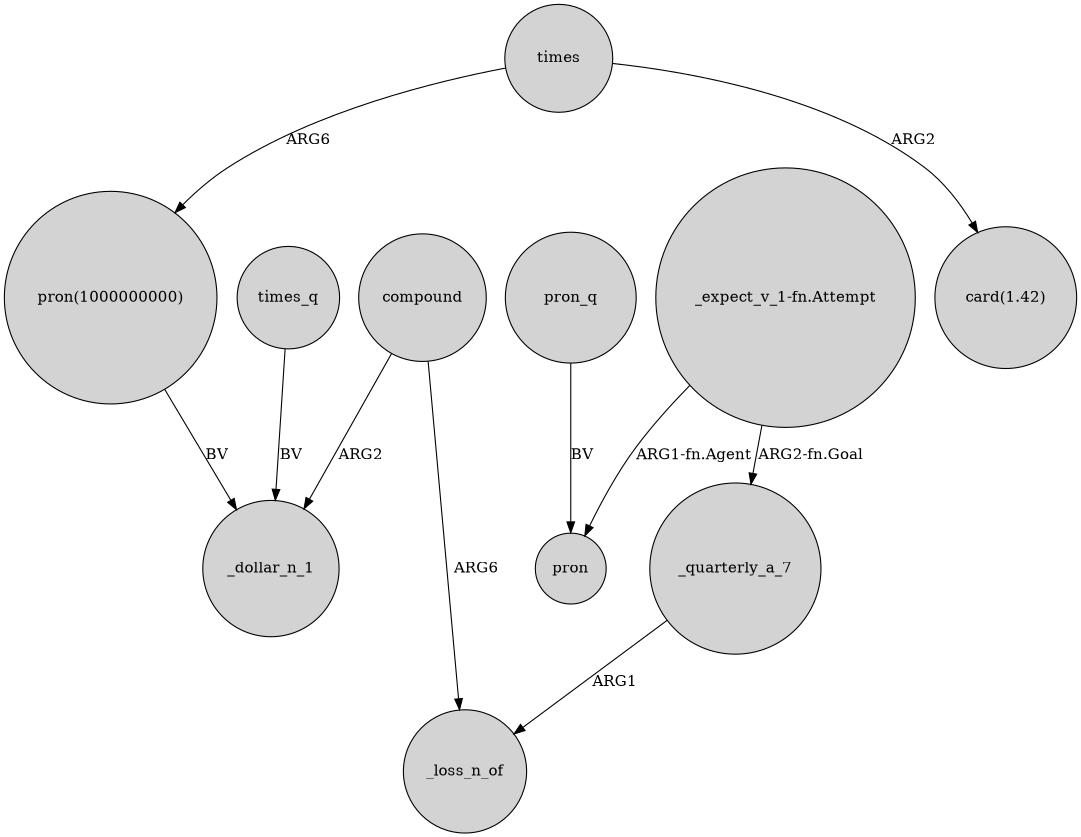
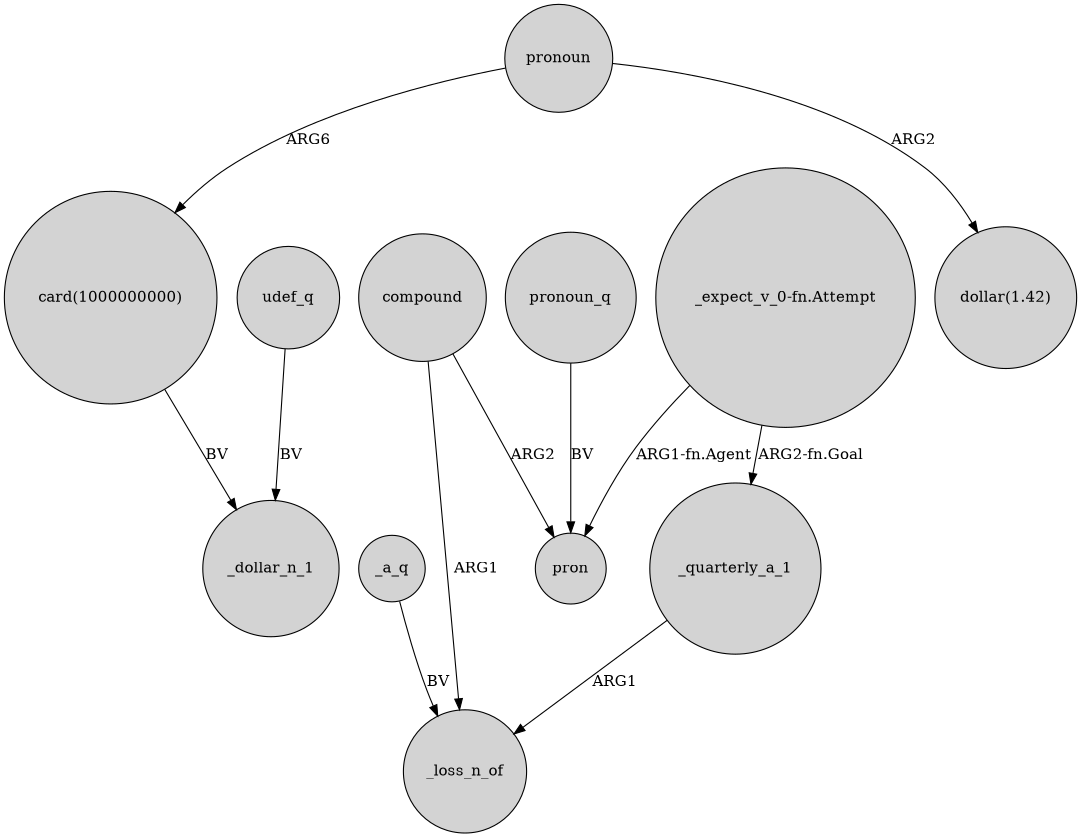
node "times": label "times" -> "pronoun"
node "pron(1000000000)": label "pron(1000000000)" -> "card(1000000000)"
node "times_q": label "times_q" -> "udef_q"
node "pron_q": label "pron_q" -> "pronoun_q"
node "_expect_v_1-fn.Attempt": label "_expect_v_1-fn.Attempt" -> "_expect_v_0-fn.Attempt"
node "card(1.42)": label "card(1.42)" -> "dollar(1.42)"
edge "compound" -> "_dollar_n_1": now "compound" -> "pron"
node "_a_q": added
edge "compound" -> "_loss_n_of": label "ARG6" -> "ARG1"
node "_quarterly_a_7": label "_quarterly_a_7" -> "_quarterly_a_1"
